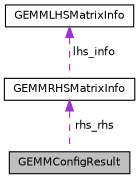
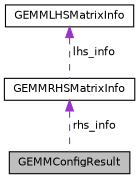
edge "GEMMConfigResult" -> "GEMMRHSMatrixInfo": label " rhs_rhs" -> " rhs_info"
